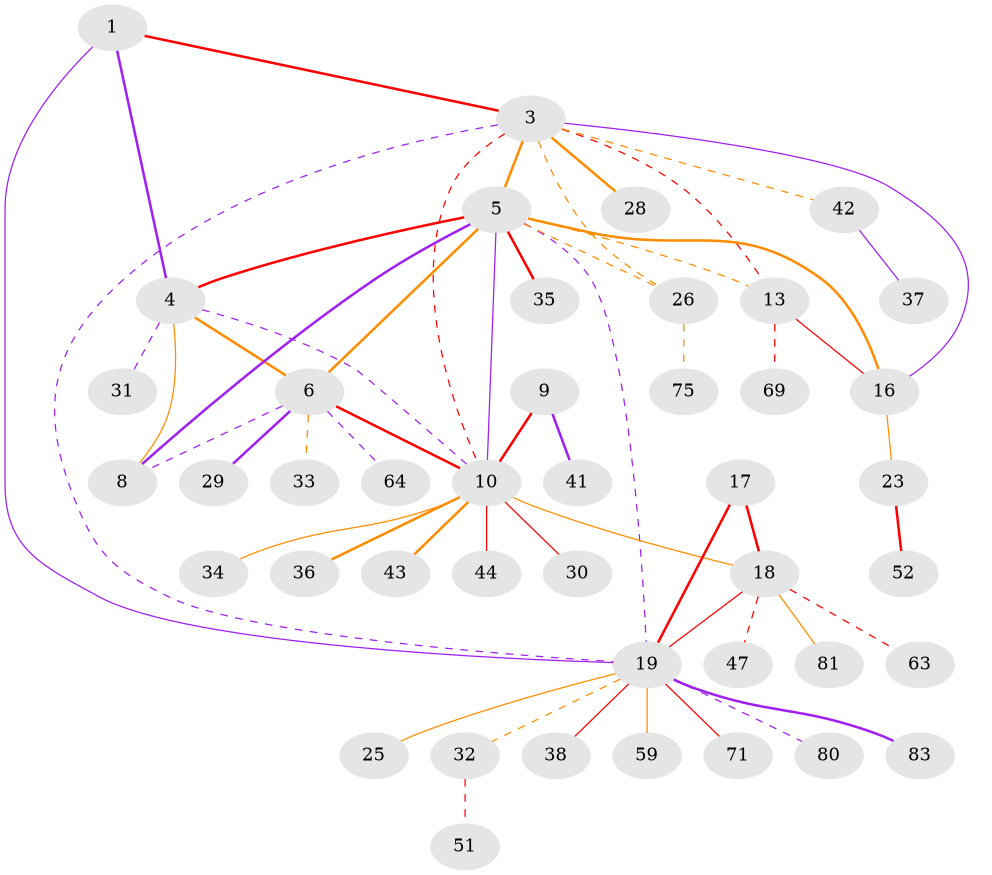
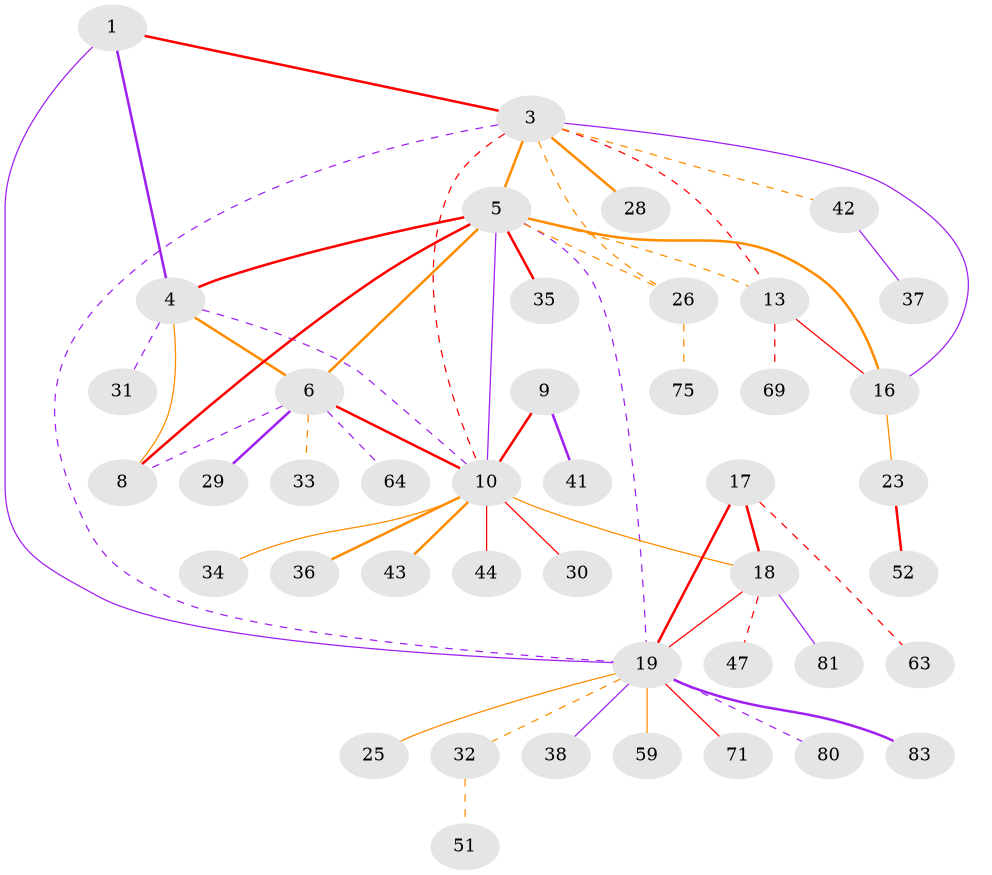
edge "5" -- "8": color purple -> red
edge "18" -- "81": color darkorange -> purple
edge "18" -- "63": now "17" -- "63"
edge "19" -- "38": color red -> purple
edge "32" -- "51": color red -> darkorange
